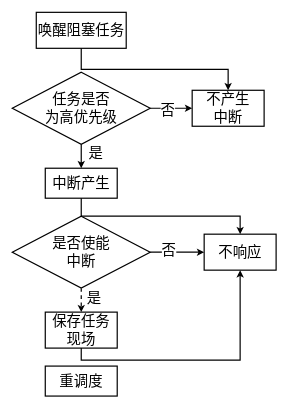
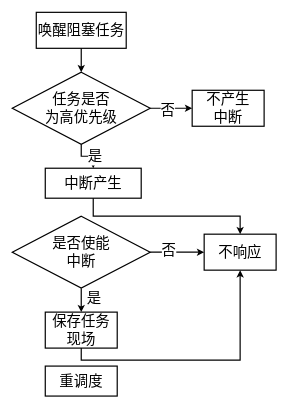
edge "唤醒阻塞任务" -> "不产生 中断": now "唤醒阻塞任务" -> "任务是否 为高优先级"
node "中断产生": size 72x30 -> 96x30
edge "是否使能 中断" -> "保存任务现场": style dashed -> solid
